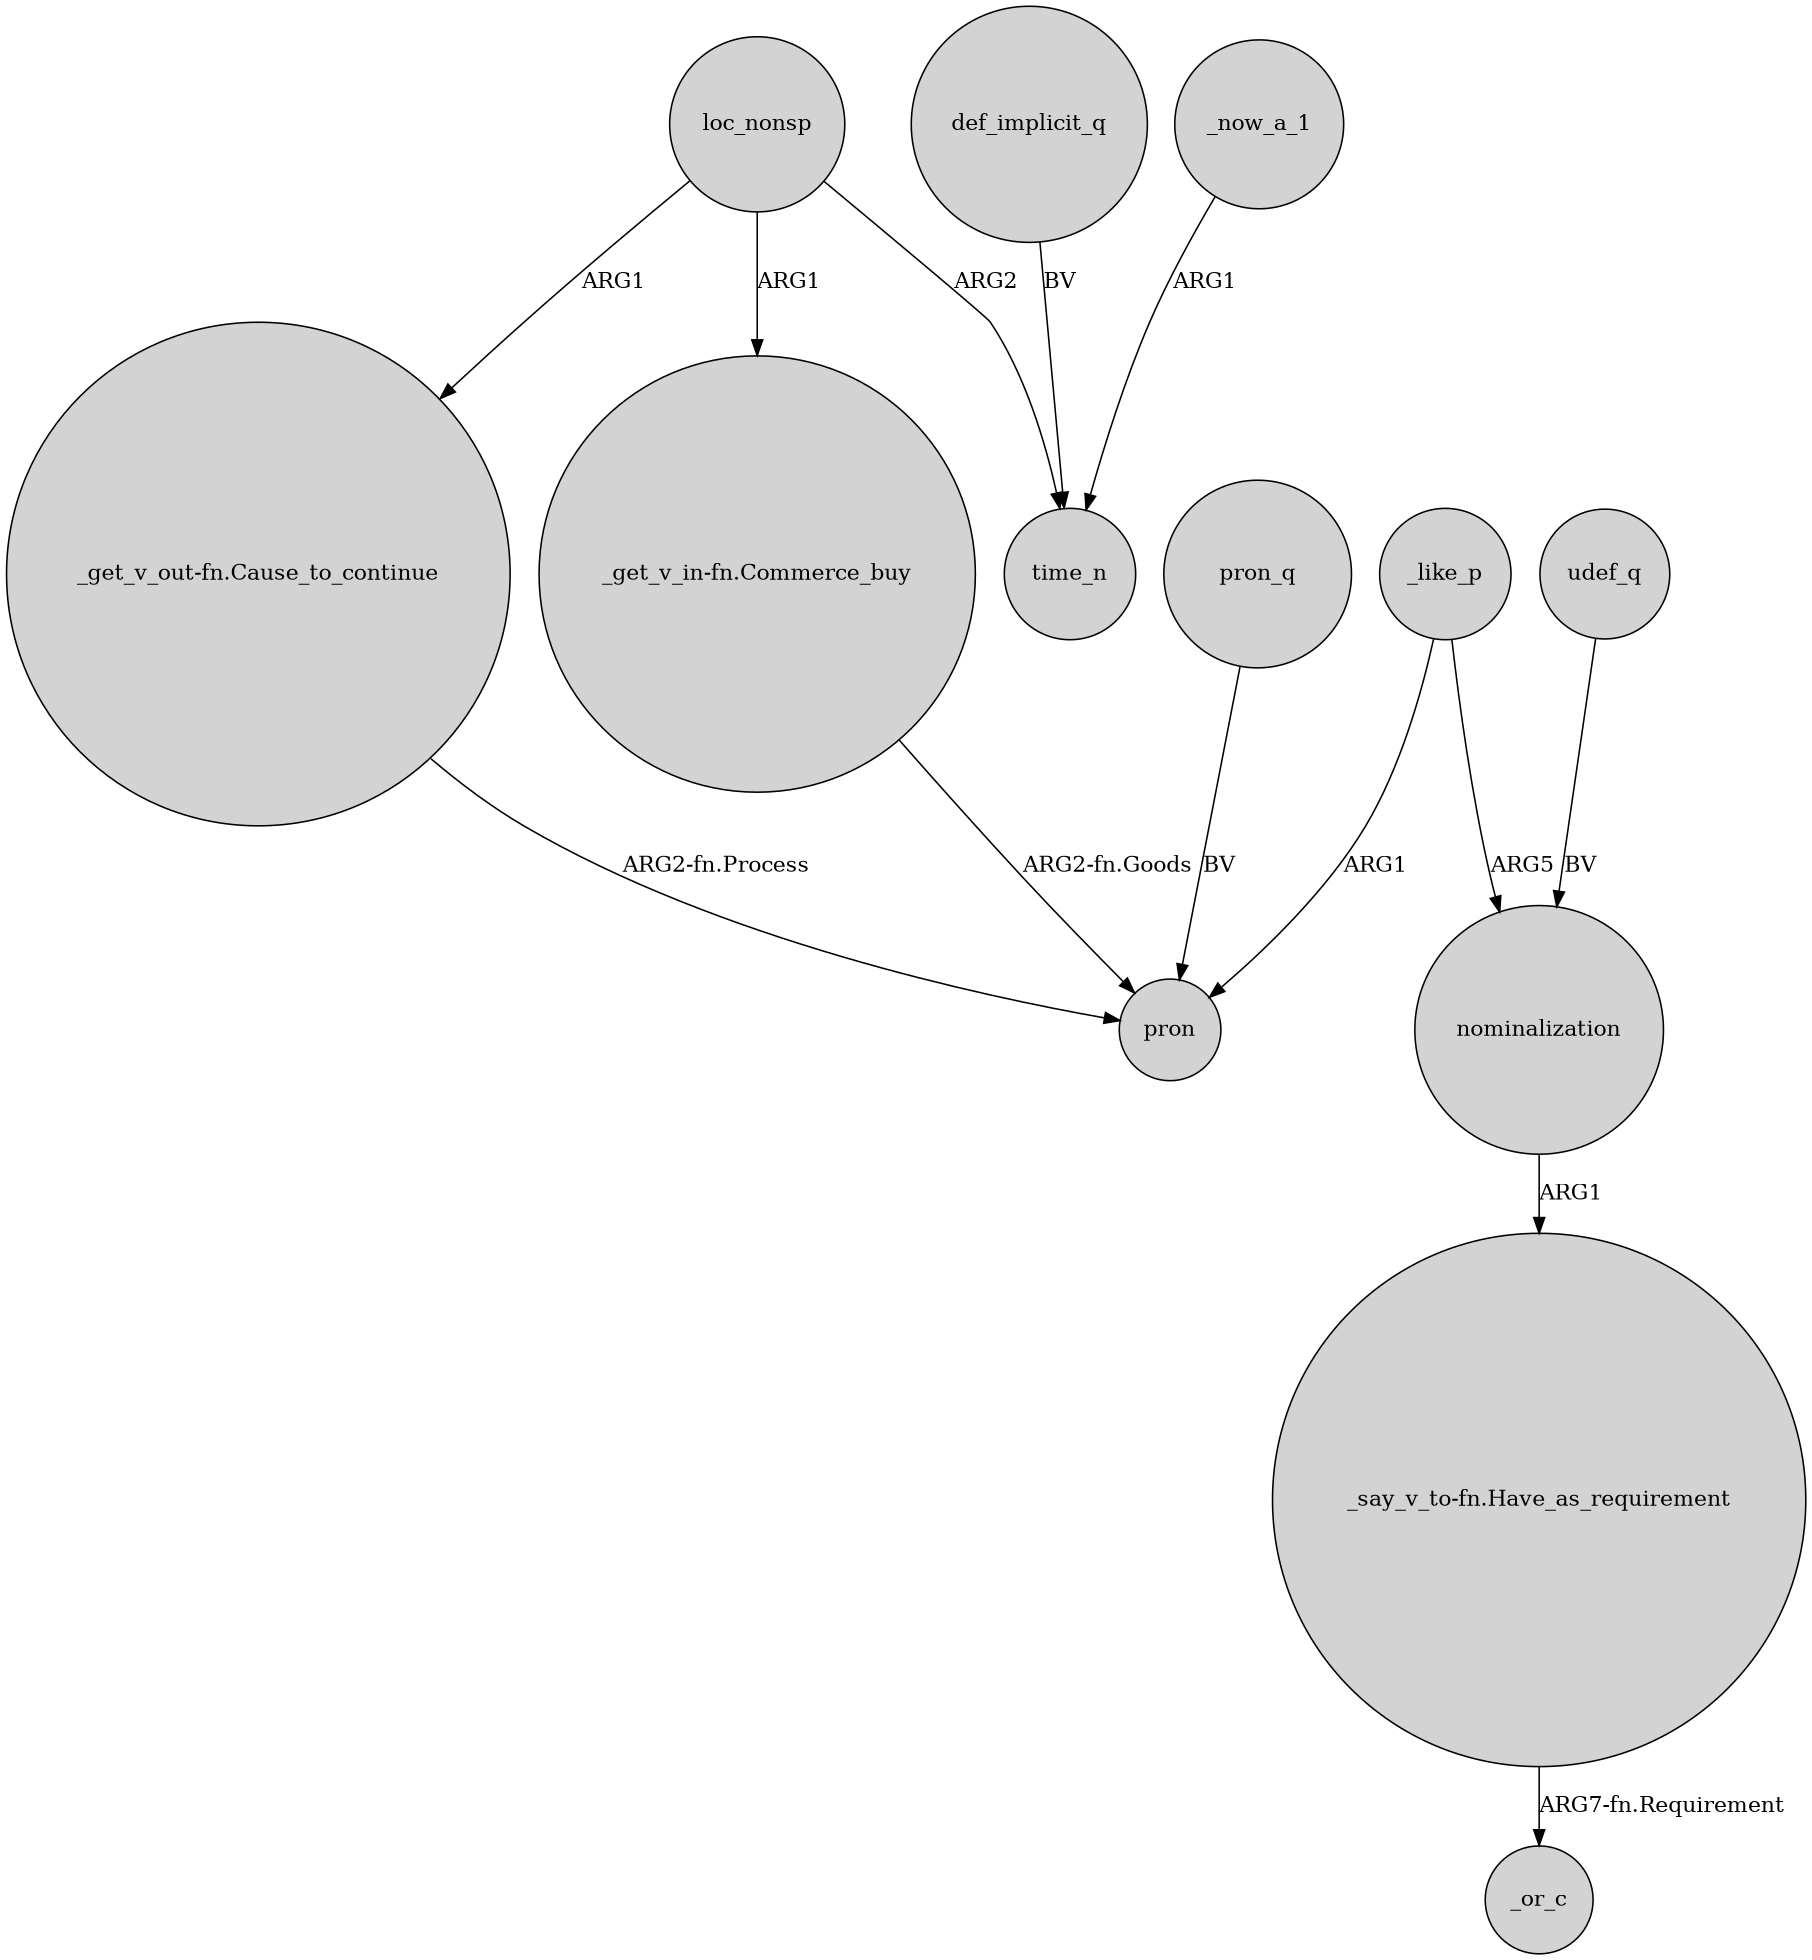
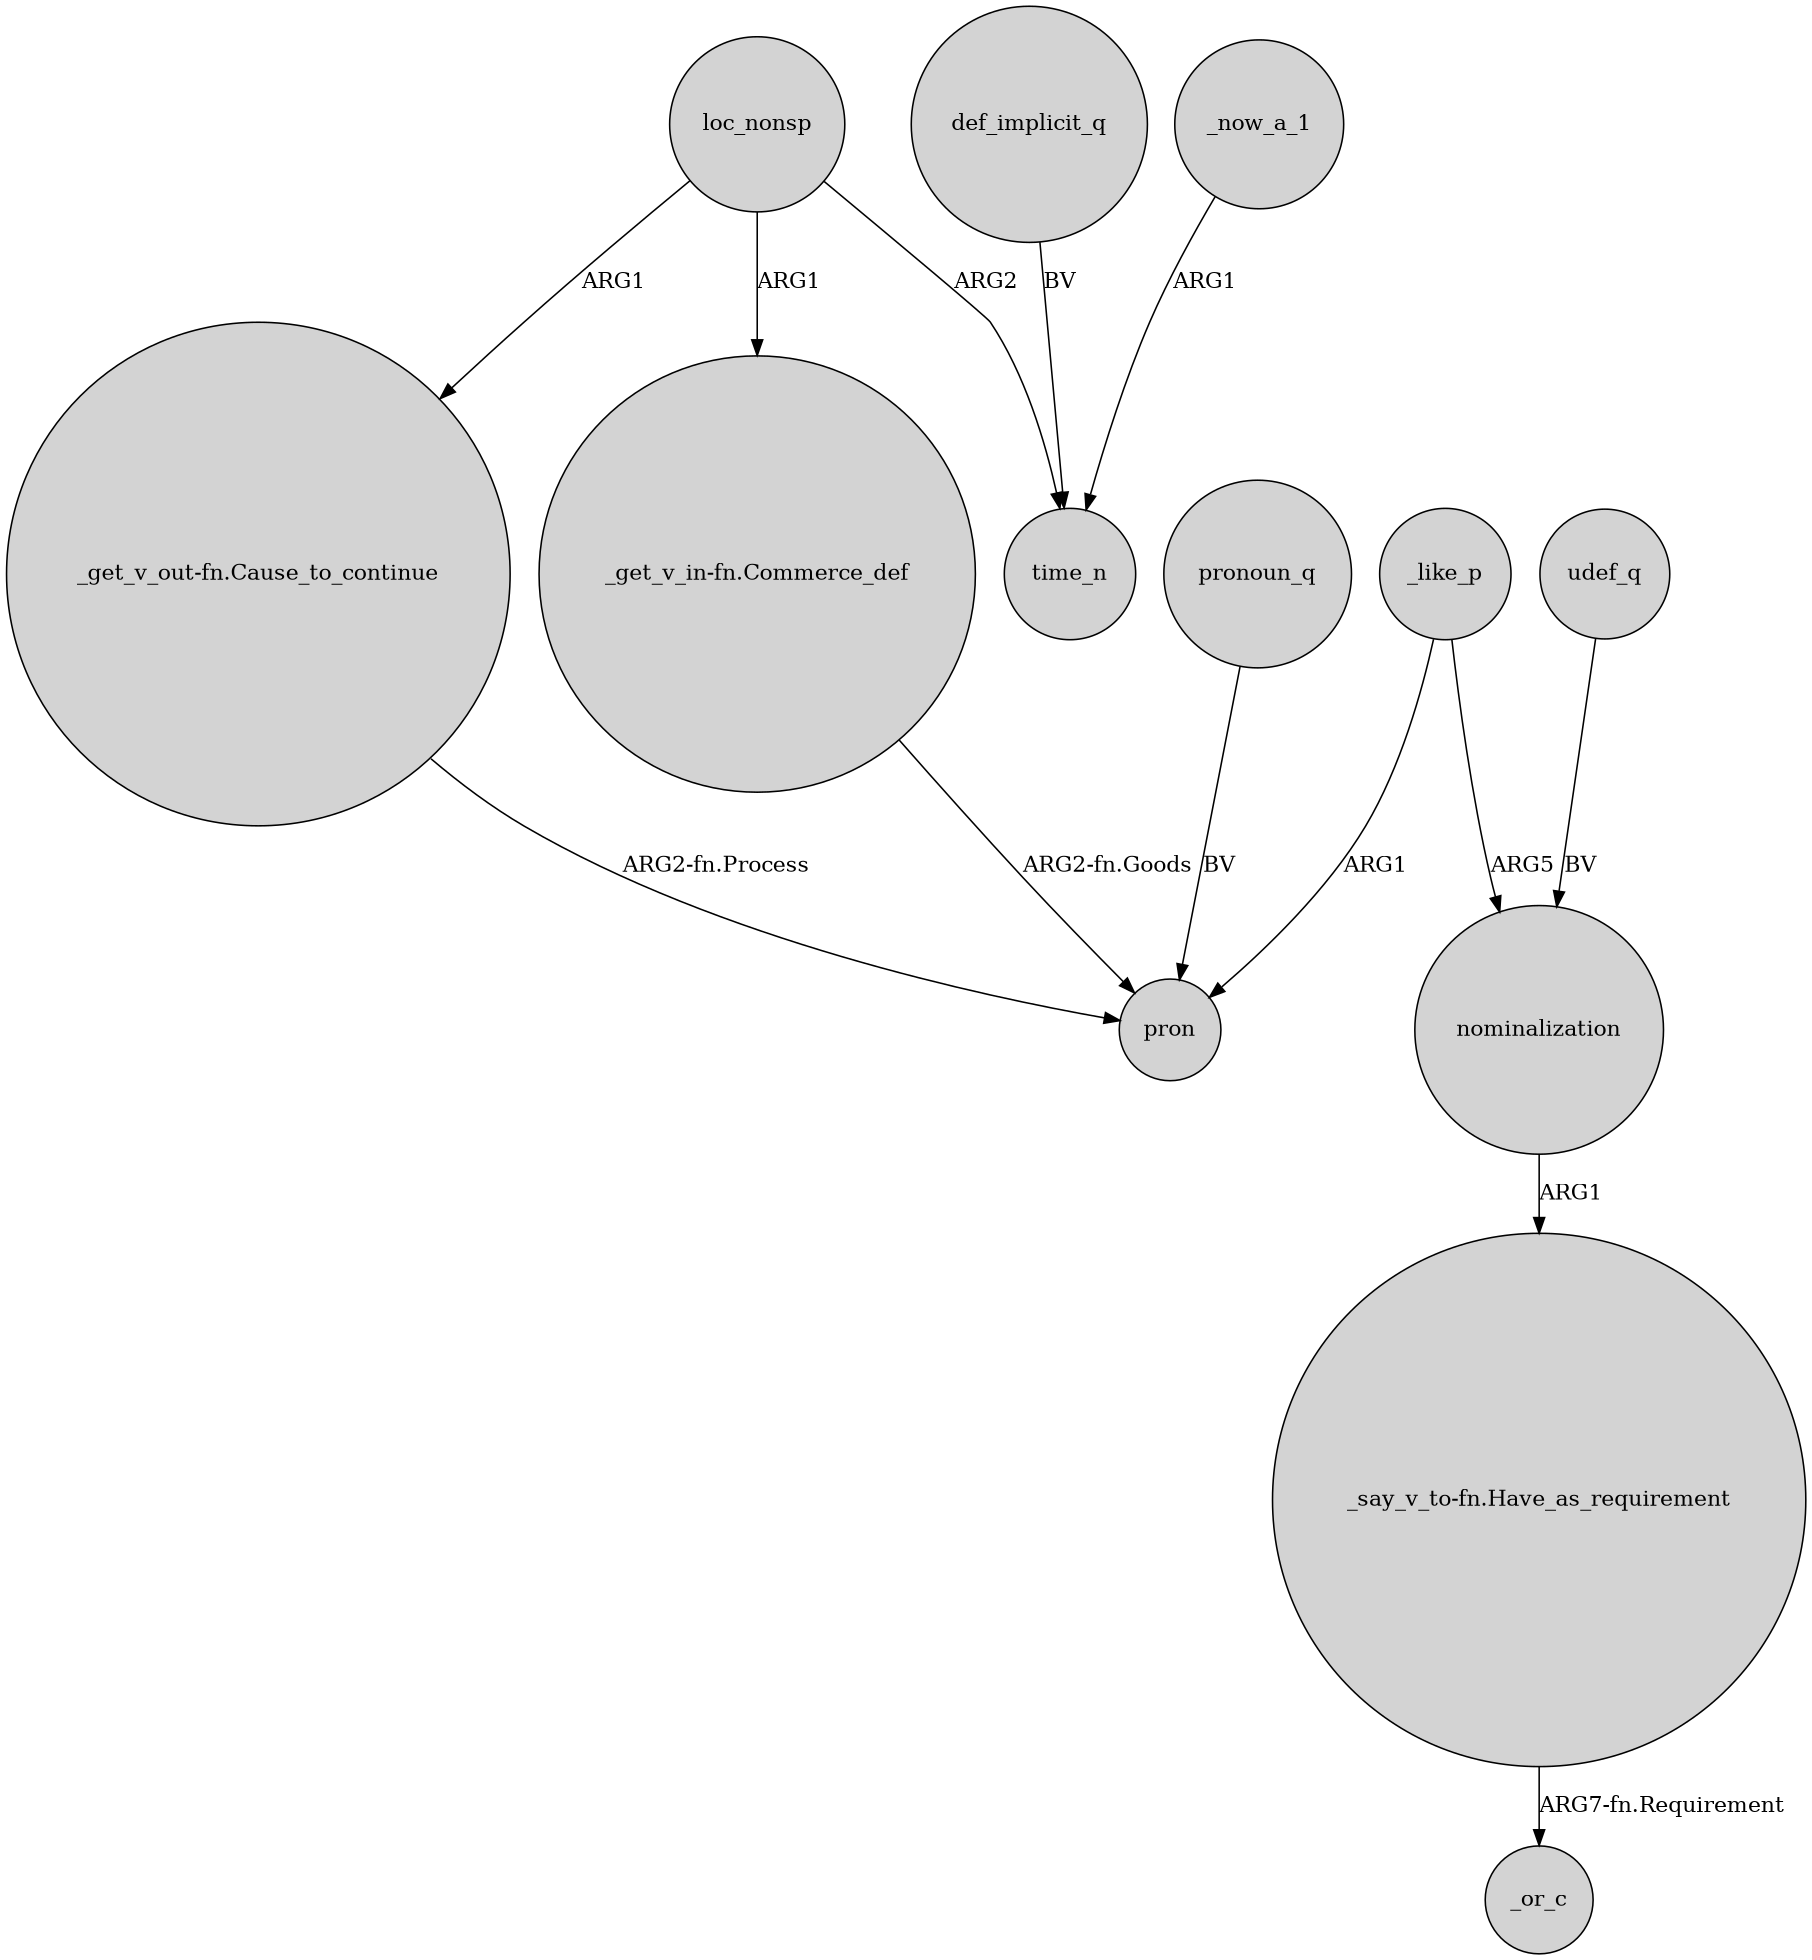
node "_get_v_in-fn.Commerce_buy": label "_get_v_in-fn.Commerce_buy" -> "_get_v_in-fn.Commerce_def"
node "pron_q": label "pron_q" -> "pronoun_q"
